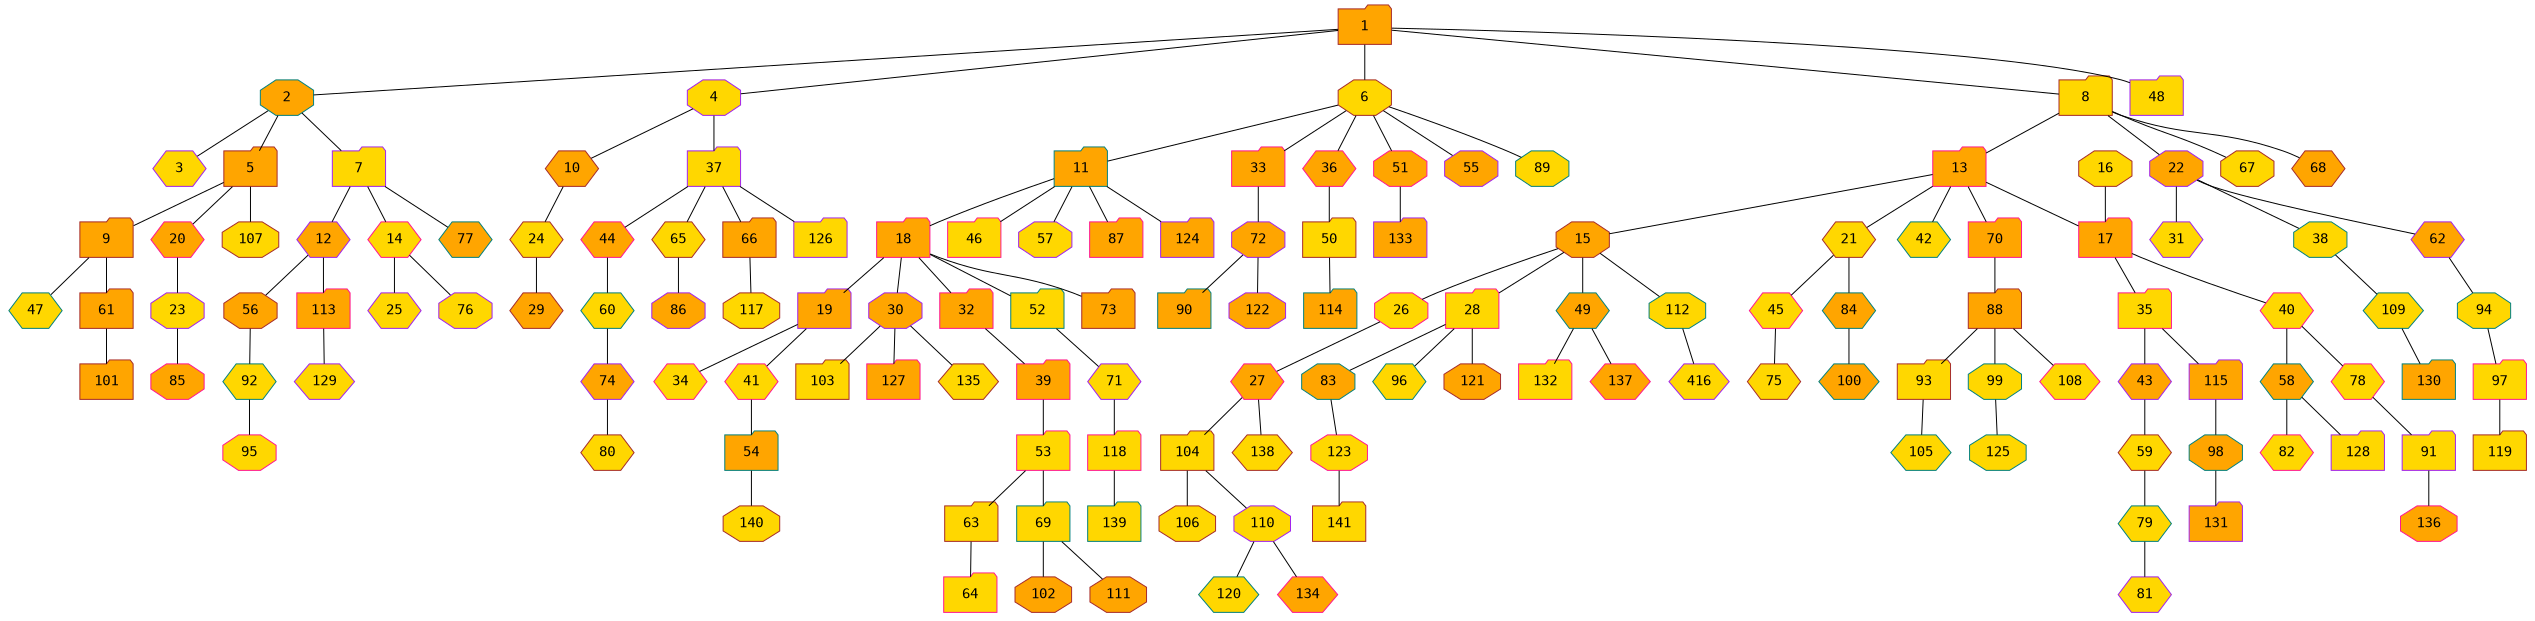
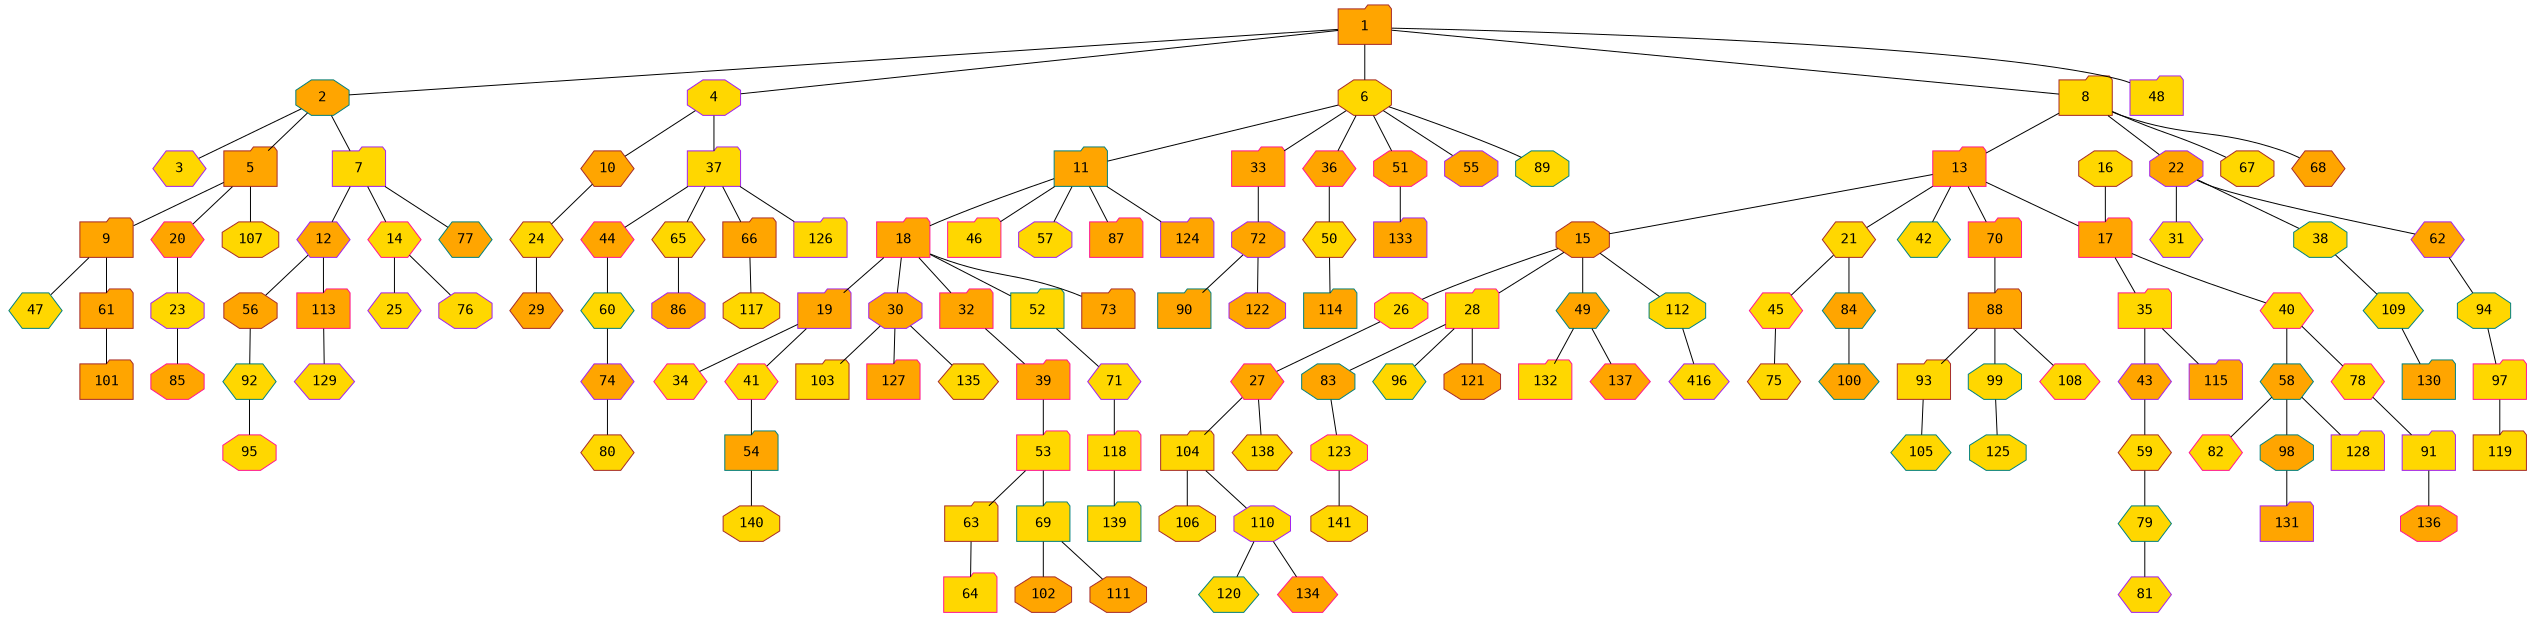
node "50": shape folder -> hexagon
edge "115" -- "98": now "58" -- "98"
node "141": shape folder -> octagon
